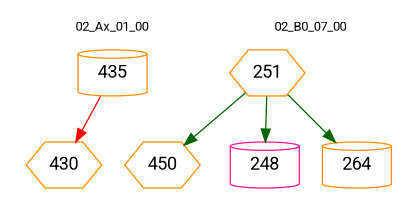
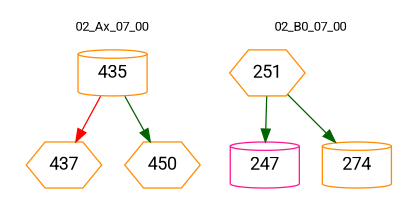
cluster "02_Ax_01_00": label "02_Ax_01_00" -> "02_Ax_07_00"
edge "251" -> "450": now "435" -> "450"
node "430": label "430" -> "437"
node "248": label "248" -> "247"
node "264": label "264" -> "274"
